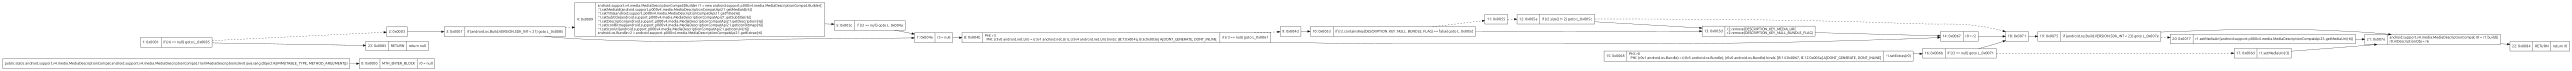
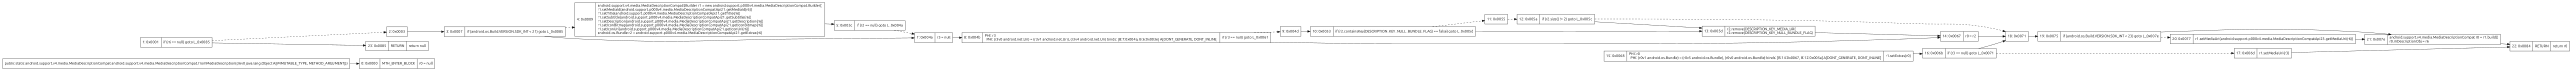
edge "5: 0x003c" -> "7: 0x004a": style solid -> dashed
edge "17: 0x006d" -> "21: 0x007e": now "17: 0x006d" -> "22: 0x0084"
